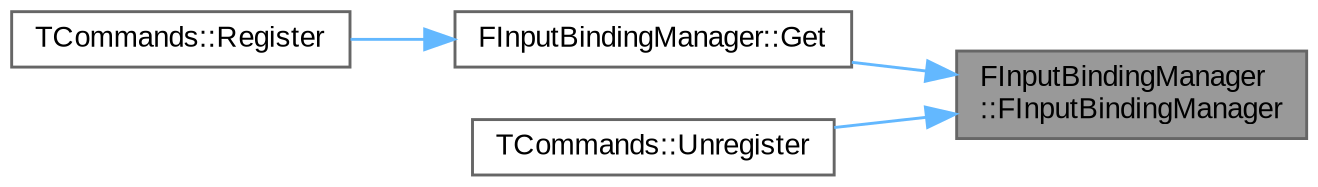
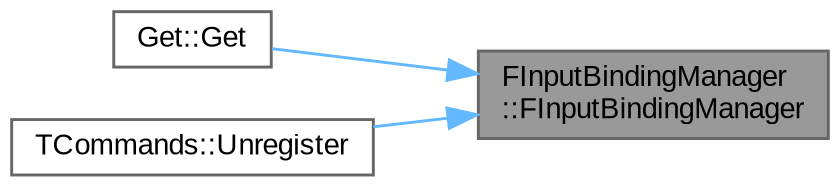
node "TCommands::Register": removed
node "FInputBindingManager::Get": label "FInputBindingManager::Get" -> "Get::Get"
